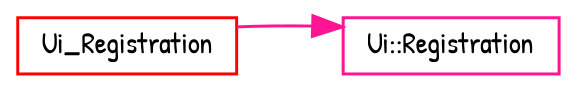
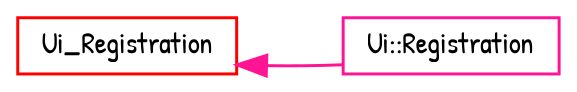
edge "Ui_Registration" -> "Ui::Registration": reversed
